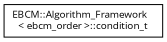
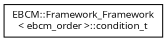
node "EBCM::Algorithm_Framework < ebcm_order >::condition_t": label "EBCM::Algorithm_Framework < ebcm_order >::condition_t" -> "EBCM::Framework_Framework < ebcm_order >::condition_t"
